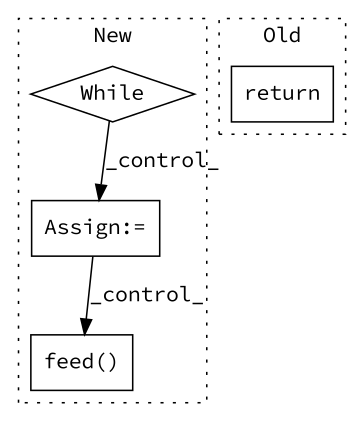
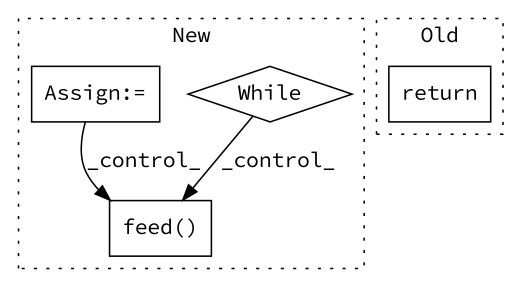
edge "While" -> "Assign:=": now "While" -> "feed()"
